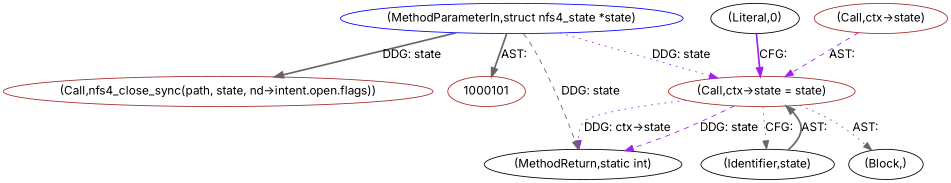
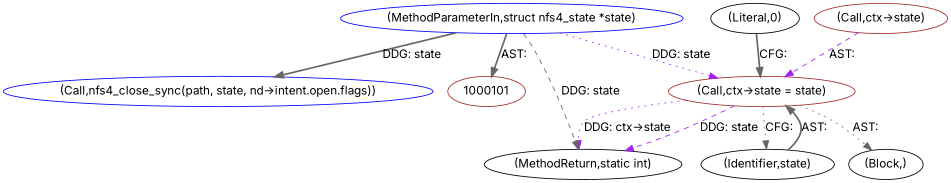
edge "(Literal,0)" -> "(Call,ctx->state = state)": color purple -> gray40
node "(Call,nfs4_close_sync(path, state, nd->intent.open.flags))": color brown -> blue
